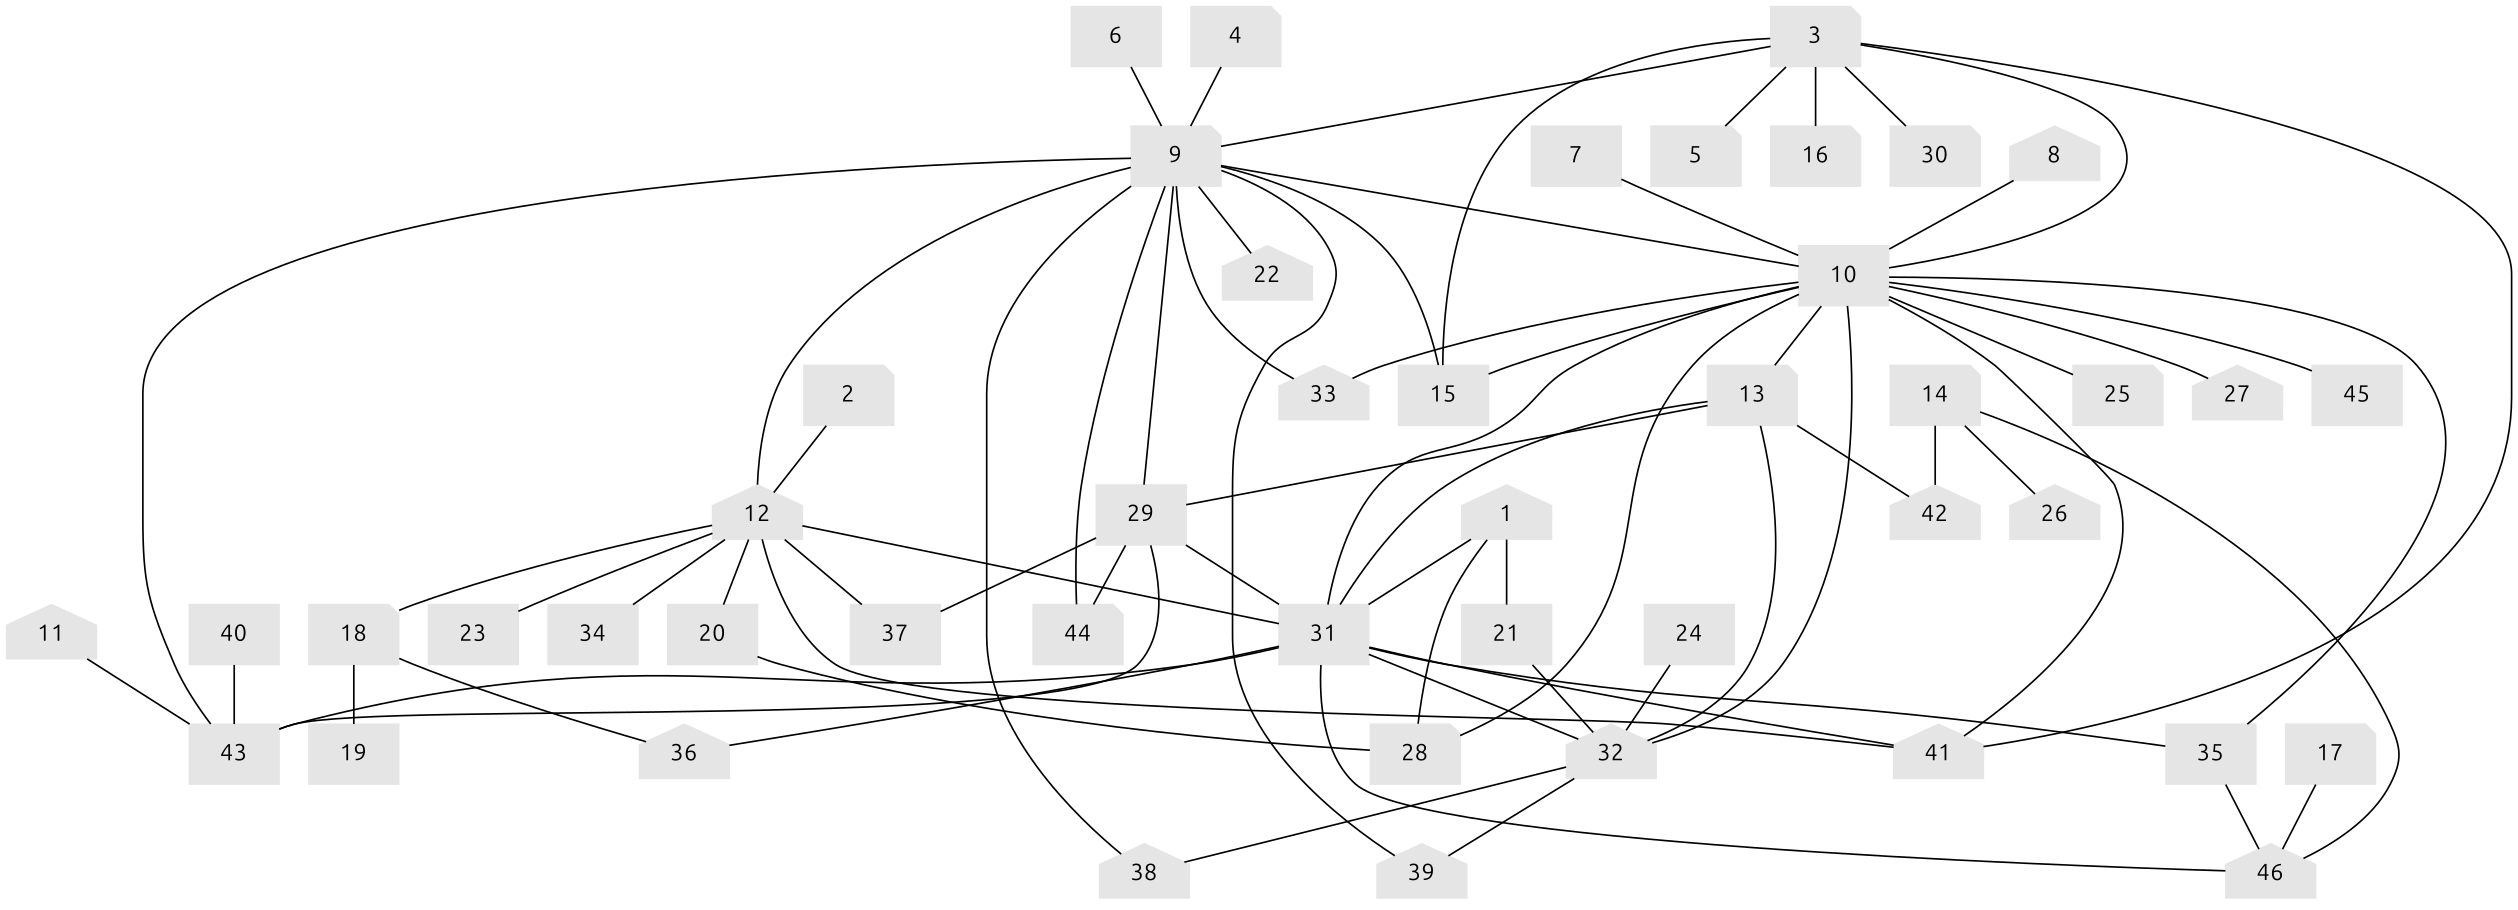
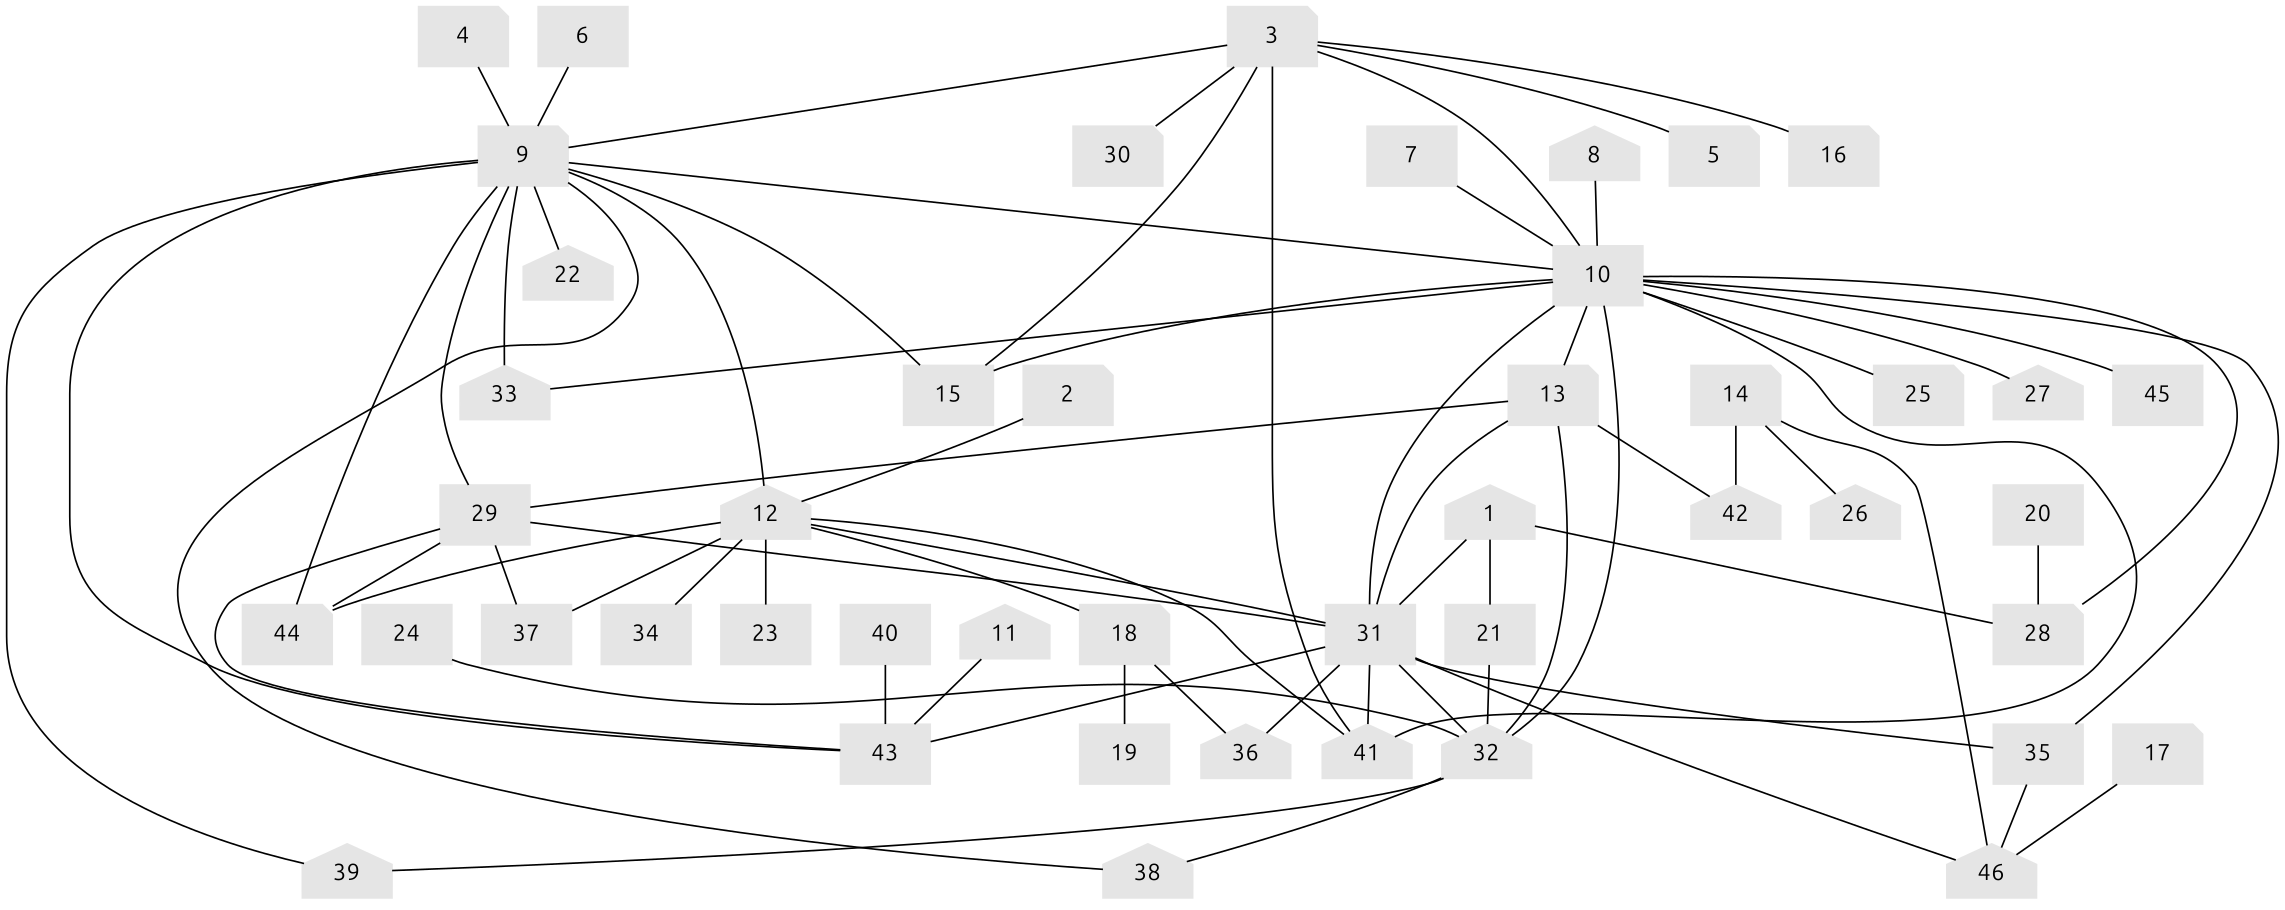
edge "12" -- "20": now "12" -- "44"
